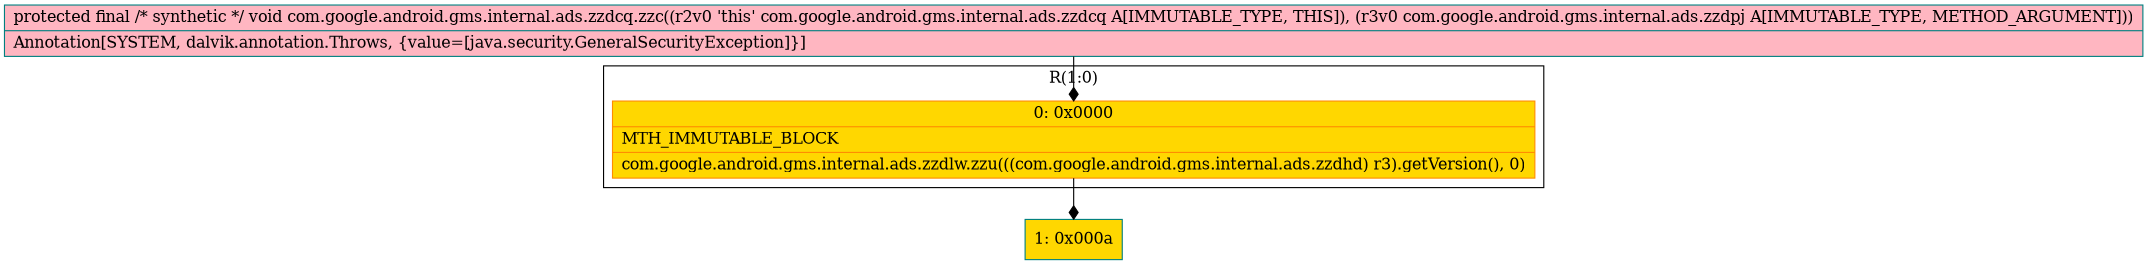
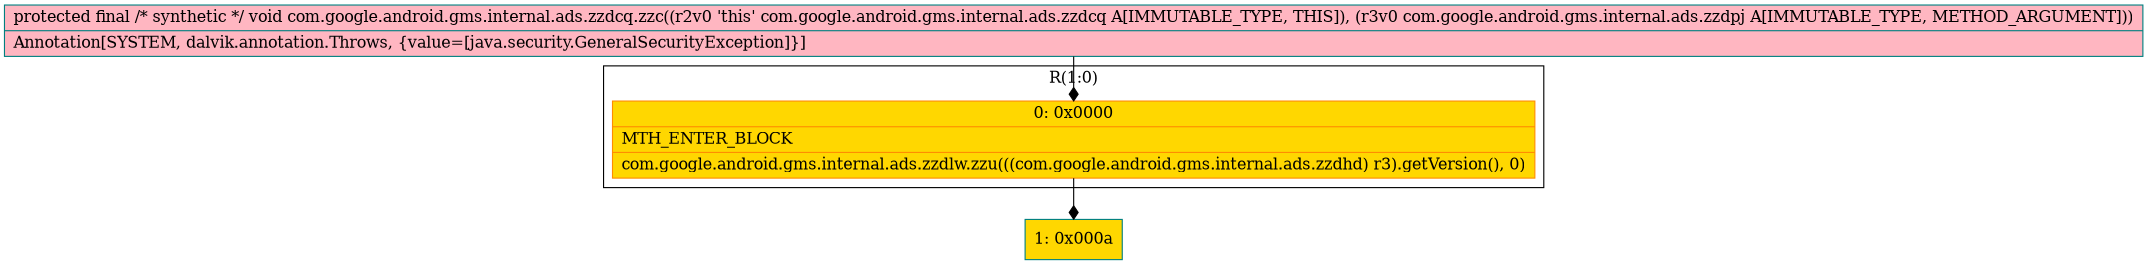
node "0: 0x0000": text "MTH_IMMUTABLE_BLOCK" -> "MTH_ENTER_BLOCK"
